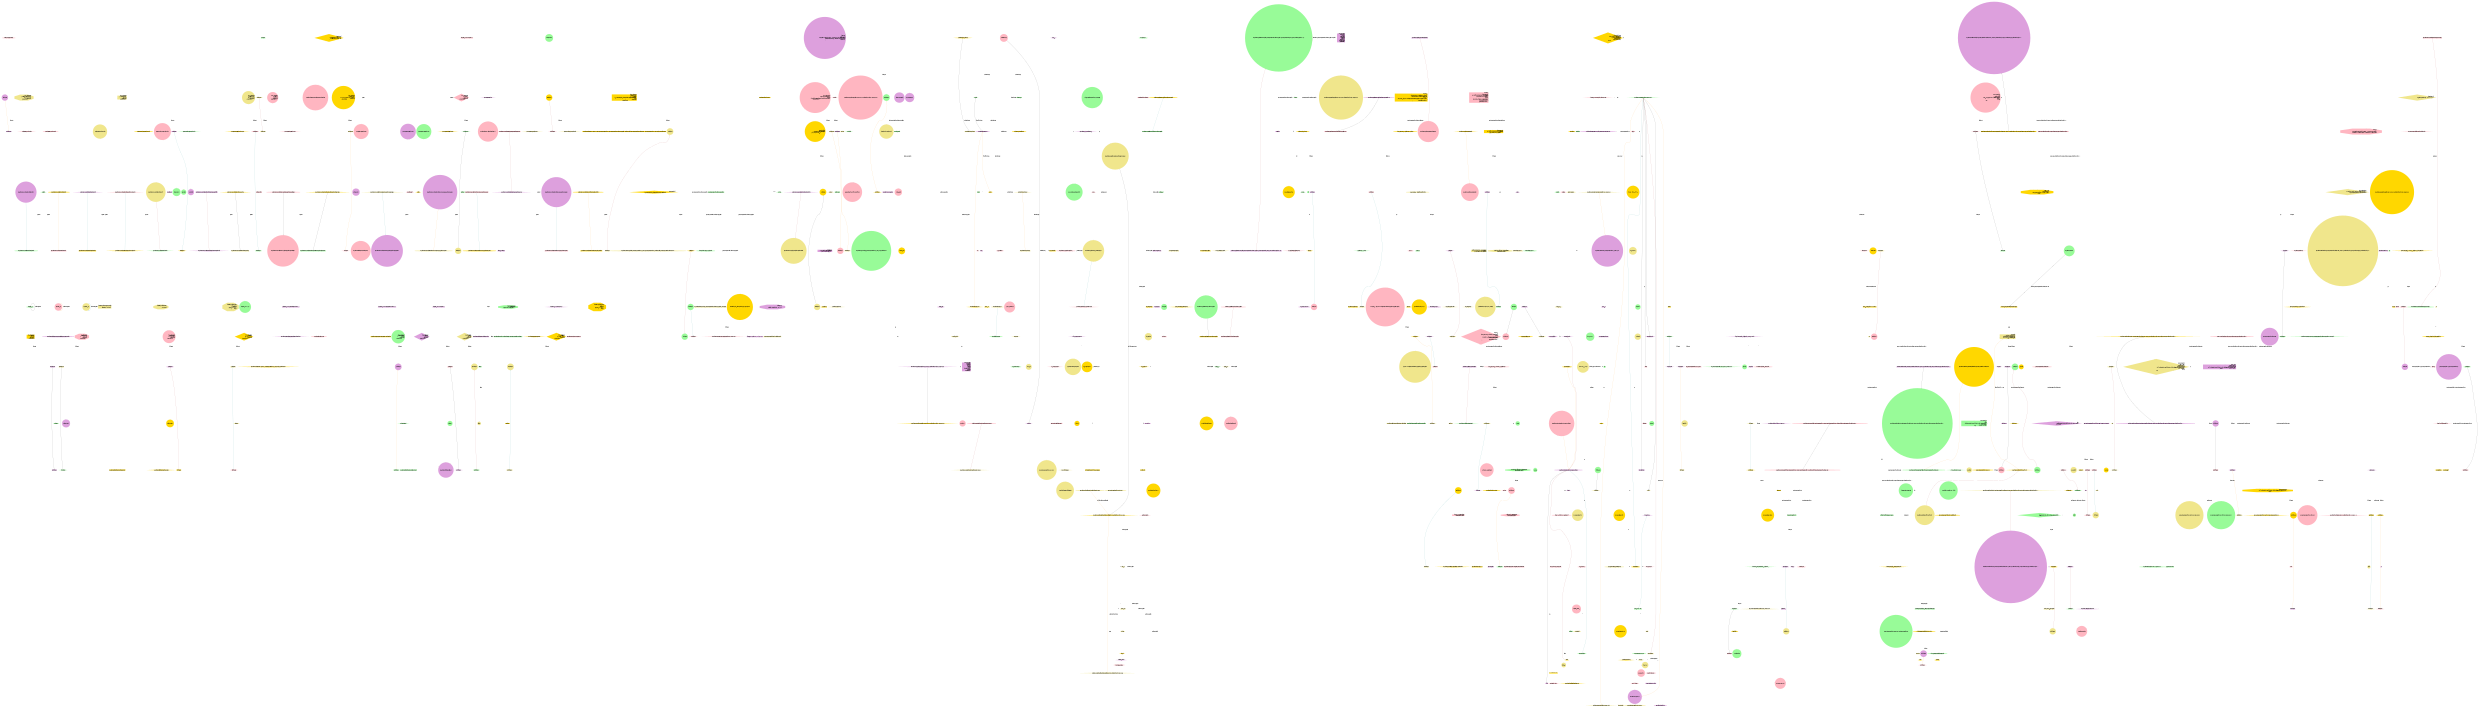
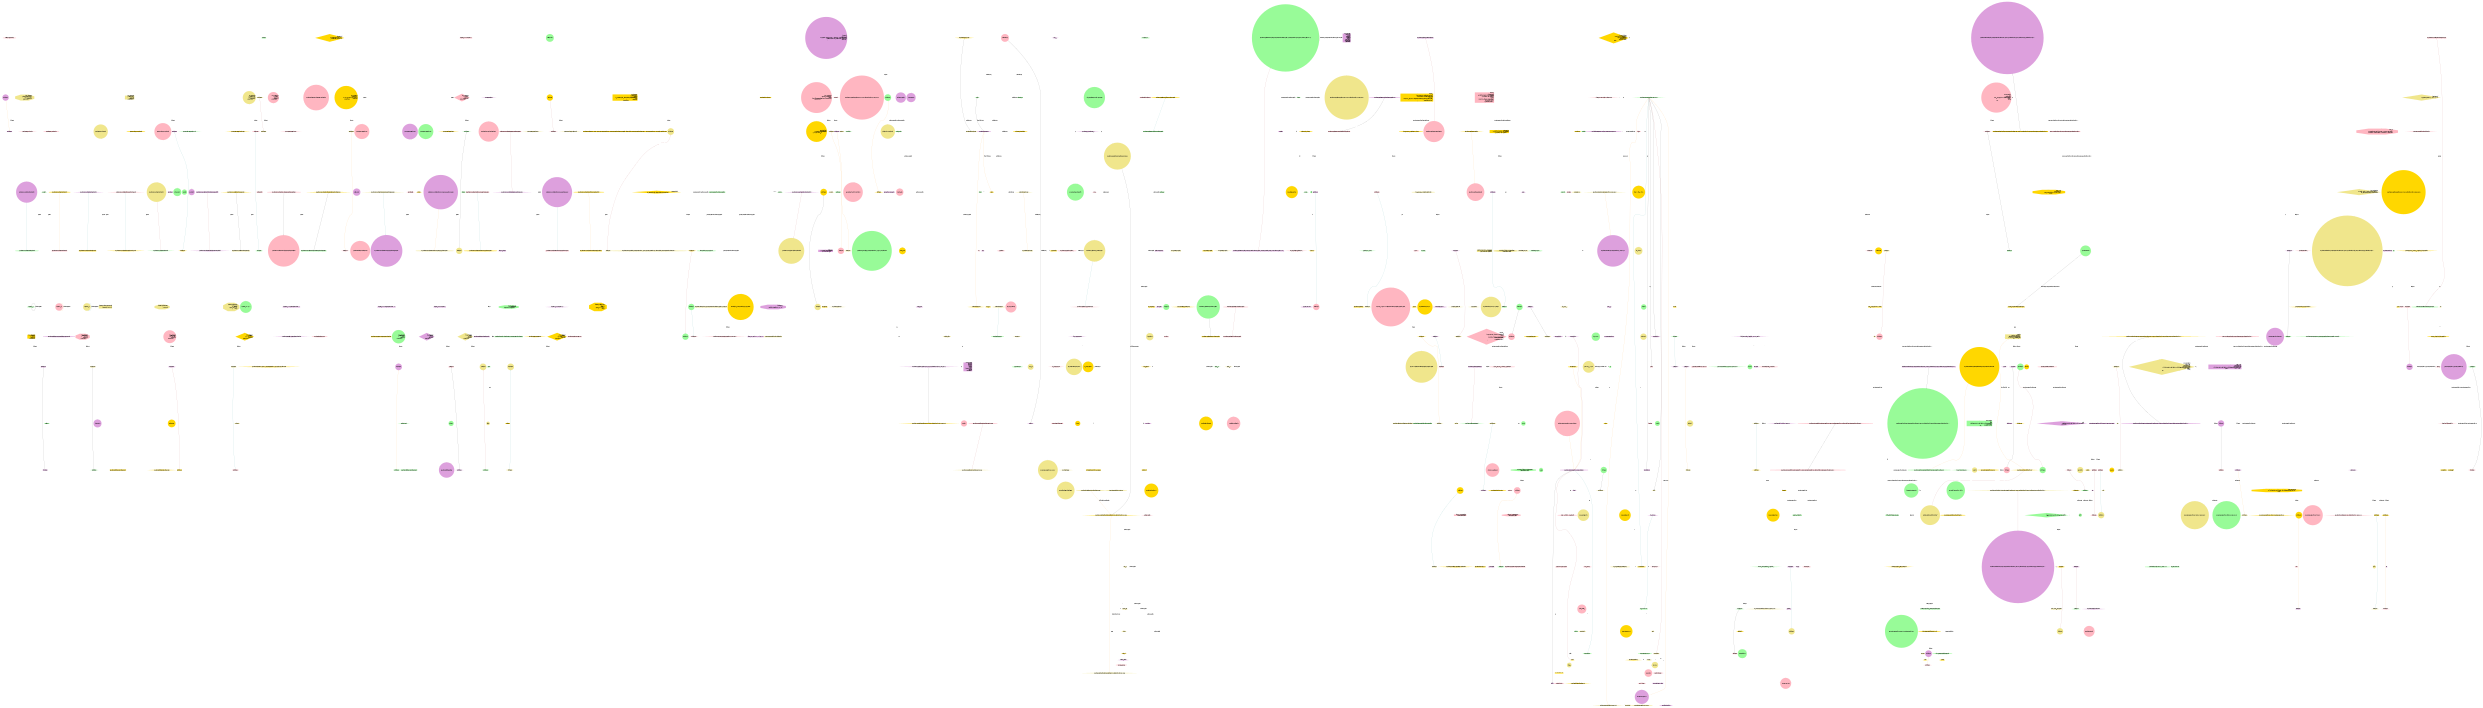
edge "var seen = new List<char> { first[0] }" -> "!seen.Contains(c) && nameLookup(n)": label "Local variable double expectedResult" -> "seen"
